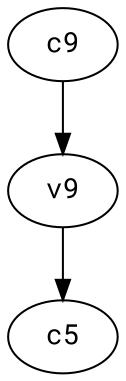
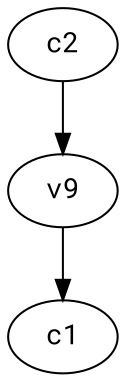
node "c9": label "c9" -> "c2"
node "c5": label "c5" -> "c1"
